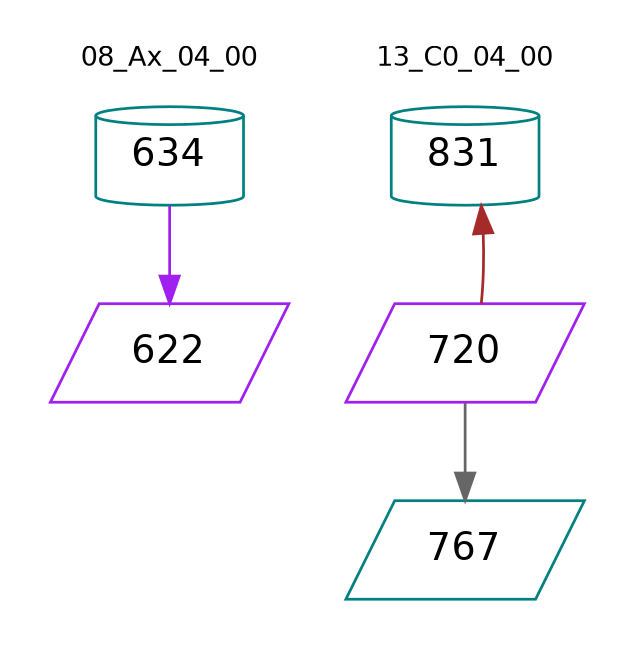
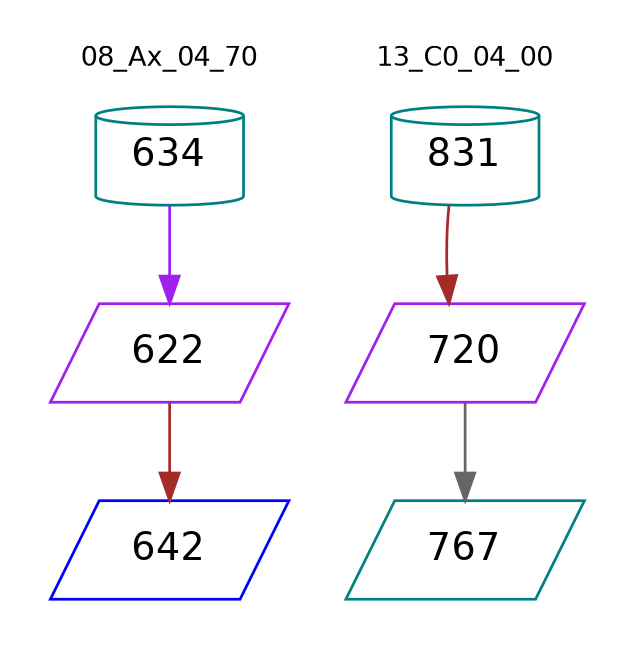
cluster "08_Ax_04_00": label "08_Ax_04_00" -> "08_Ax_04_70"
edge "720" -> "831": reversed
node "642": added
